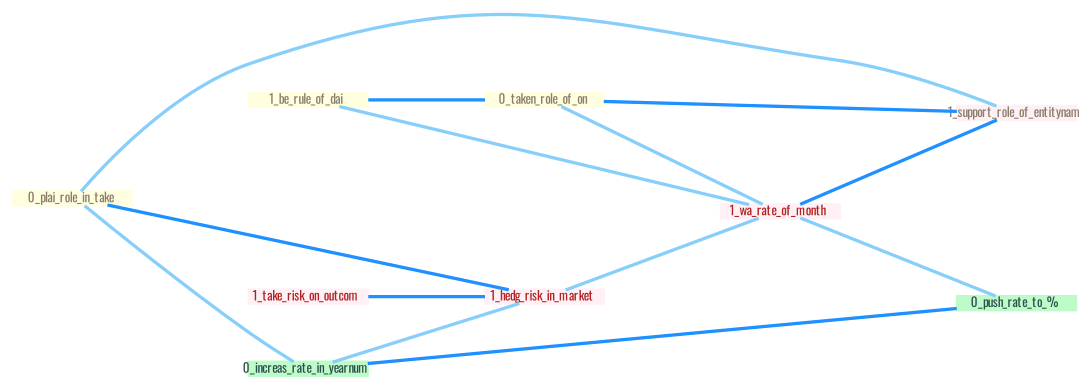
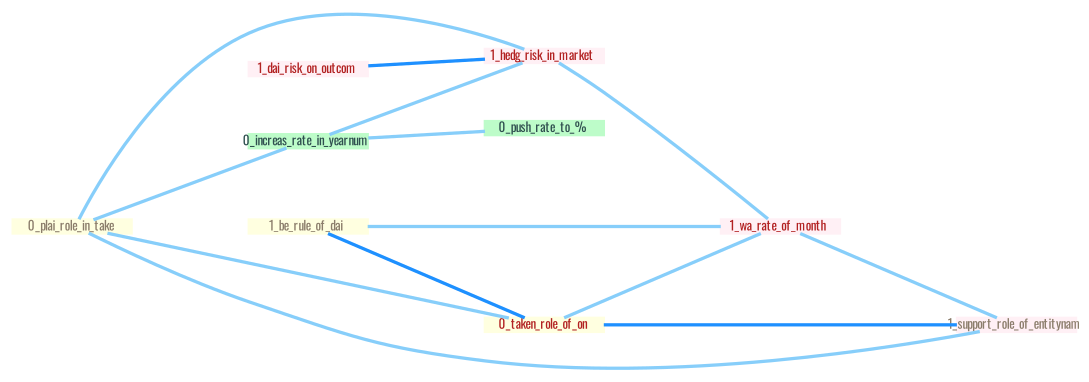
node "0_taken_role_of_on": fontcolor #8b7d6b -> #b22222
edge "1_support_role_of_entitynam" -- "1_wa_rate_of_month": color #1e90ff -> #87cefa
edge "0_plai_role_in_take" -- "1_hedg_risk_in_market": color #1e90ff -> #87cefa
edge "1_wa_rate_of_month" -- "0_push_rate_to_%": removed
edge "0_plai_role_in_take" -- "0_taken_role_of_on": added
node "1_take_risk_on_outcom": label "1_take_risk_on_outcom" -> "1_dai_risk_on_outcom"
edge "0_push_rate_to_%" -- "0_increas_rate_in_yearnum": color #1e90ff -> #87cefa
